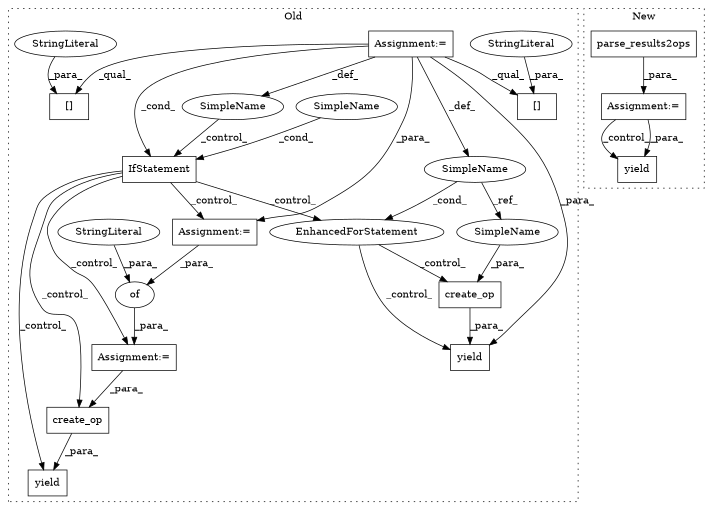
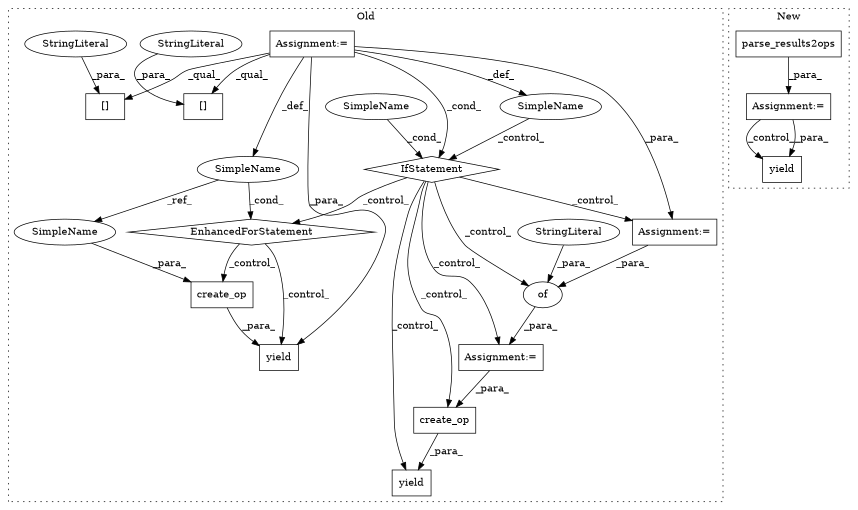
node "IfStatement": shape box -> diamond
node "EnhancedForStatement": shape ellipse -> diamond
edge "IfStatement" -> "of": added, label "_control_"
